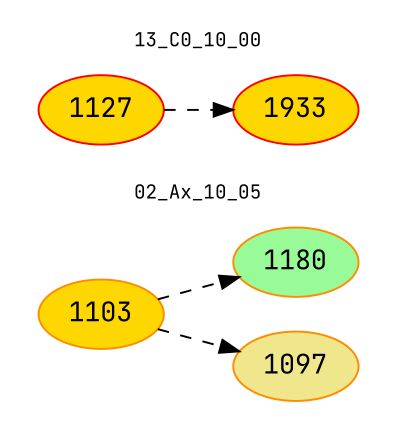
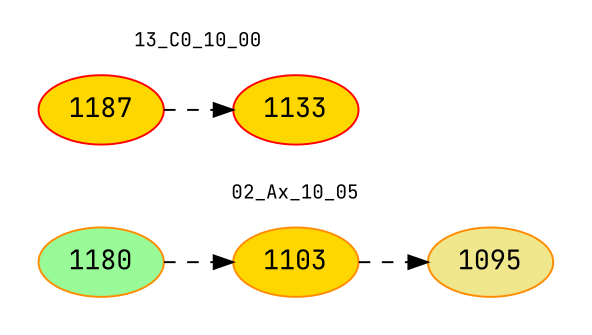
node "1127": label "1127" -> "1187"
node "1933": label "1933" -> "1133"
edge "1103" -> "1180": reversed
node "1097": label "1097" -> "1095"
